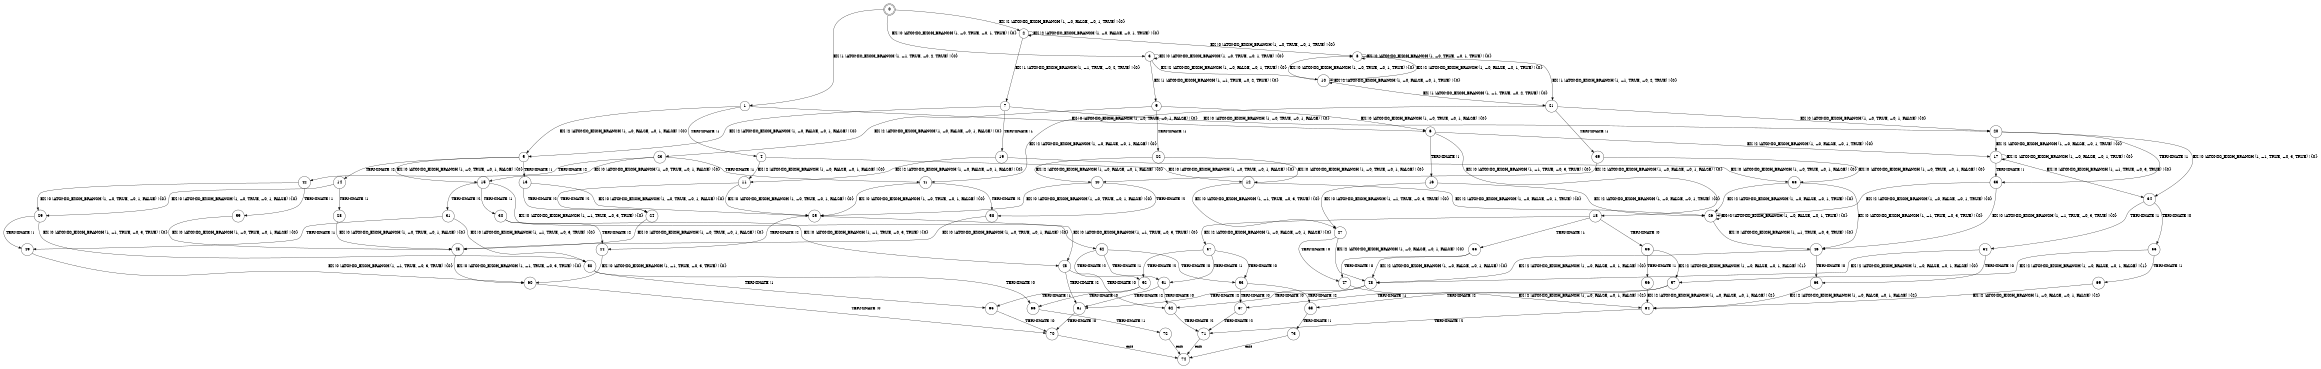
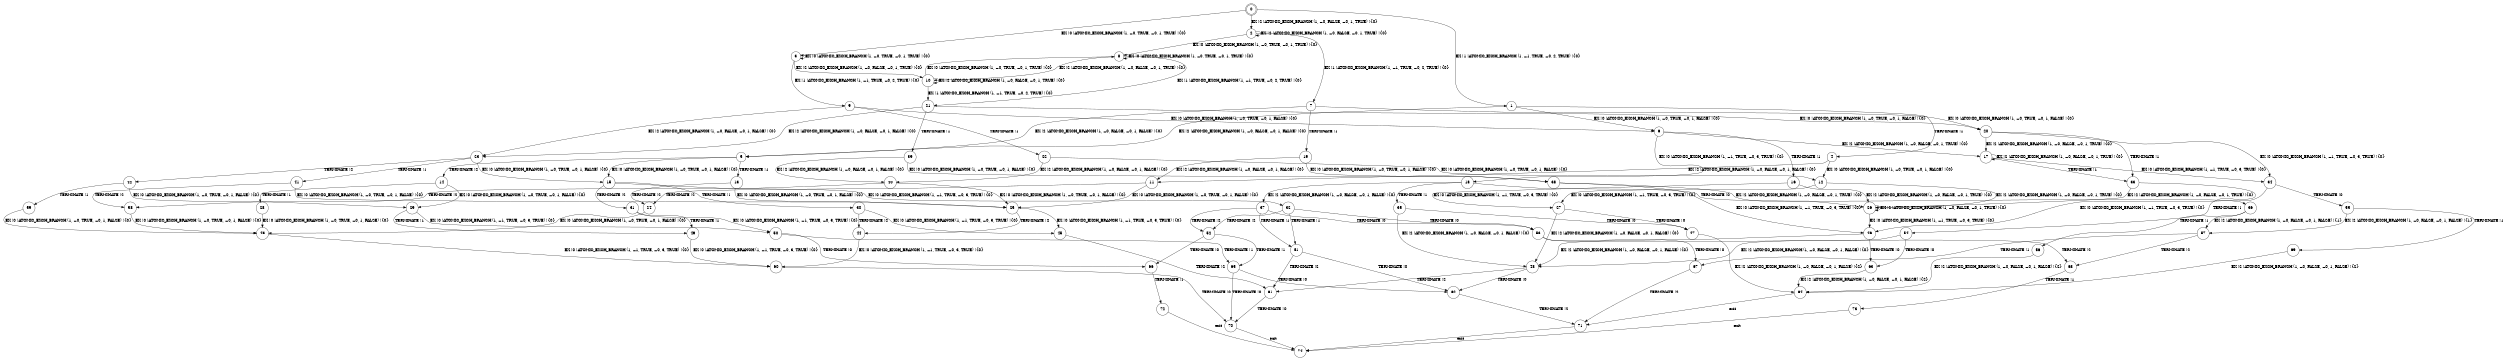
edge "21" -> "41": now "21" -> "23"
edge "45" -> "62": now "65" -> "62"
edge "64" -> "71": label "TERMINATE !2" -> "exit"
